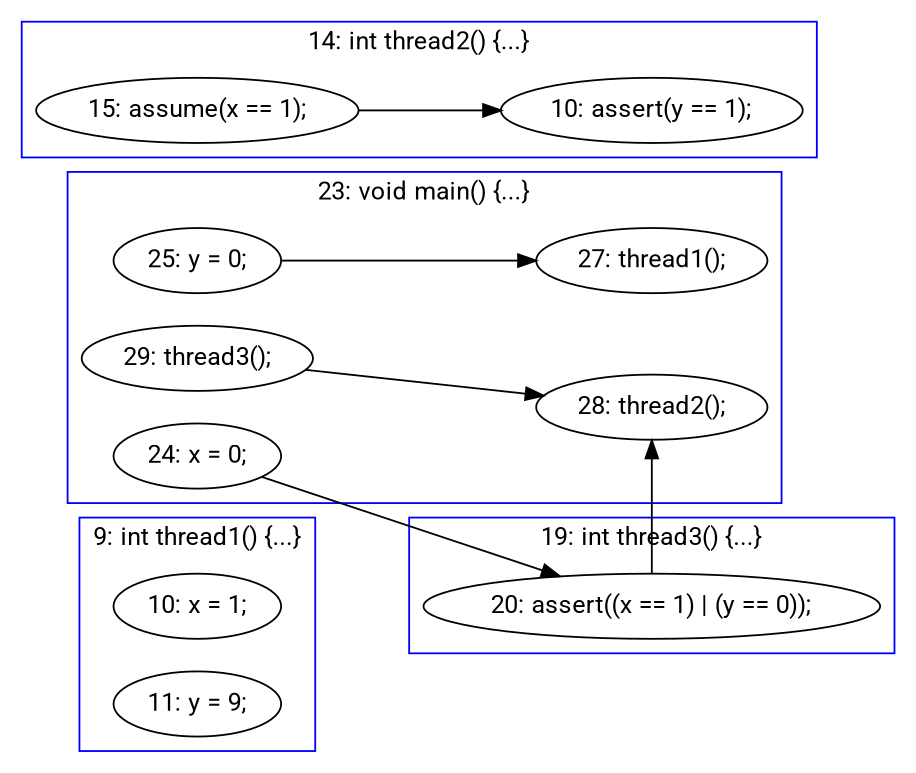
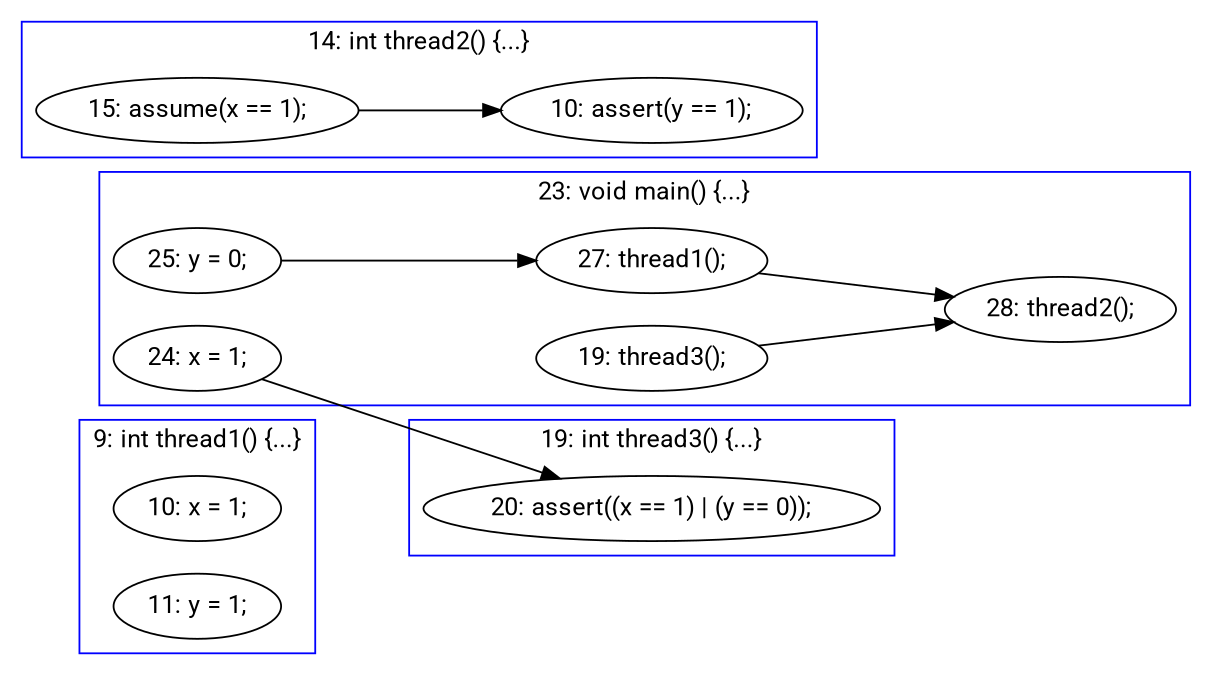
node "29: thread3();": label "29: thread3();" -> "19: thread3();"
node "24: x = 0;": label "24: x = 0;" -> "24: x = 1;"
edge "20: assert((x == 1) | (y == 0));" -> "28: thread2();": now "27: thread1();" -> "28: thread2();"
node "11: y = 9;": label "11: y = 9;" -> "11: y = 1;"
